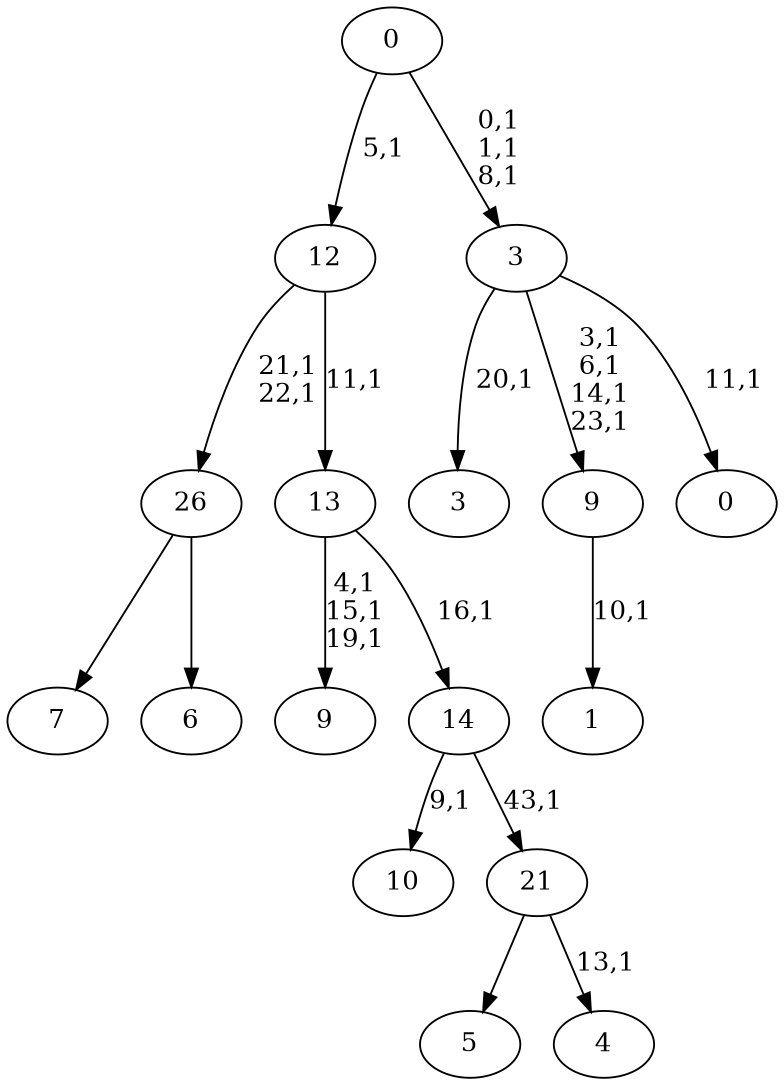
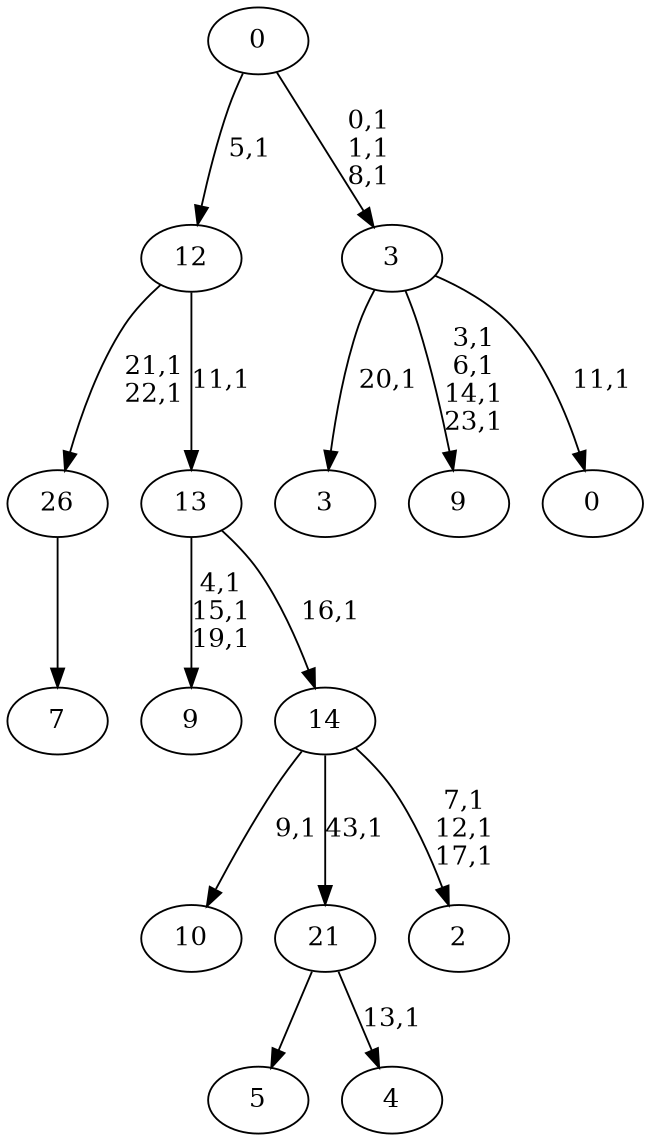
node "6": removed
node "1": removed
node "2": added
